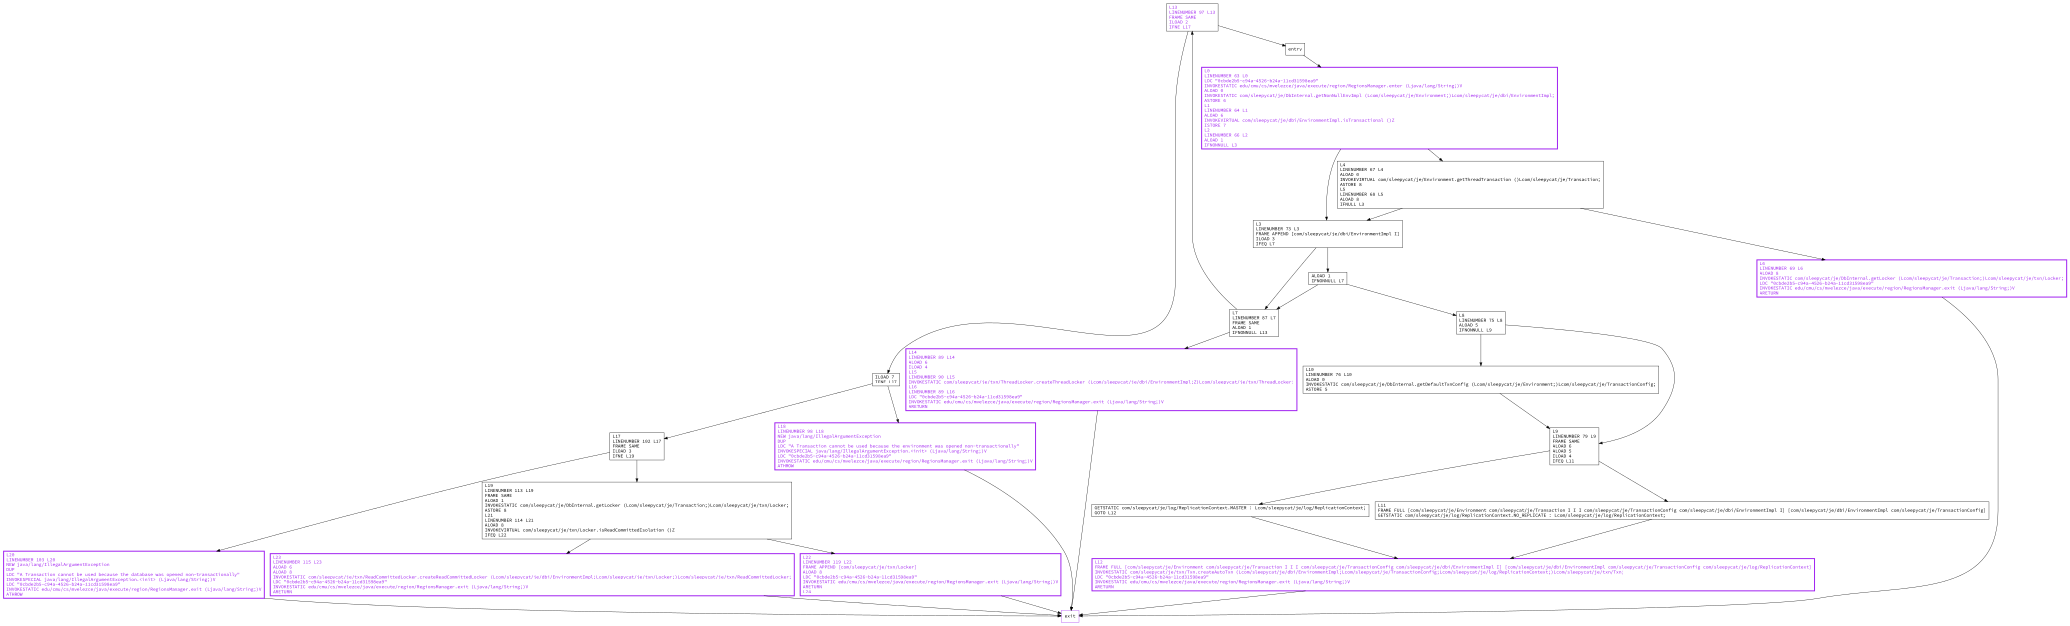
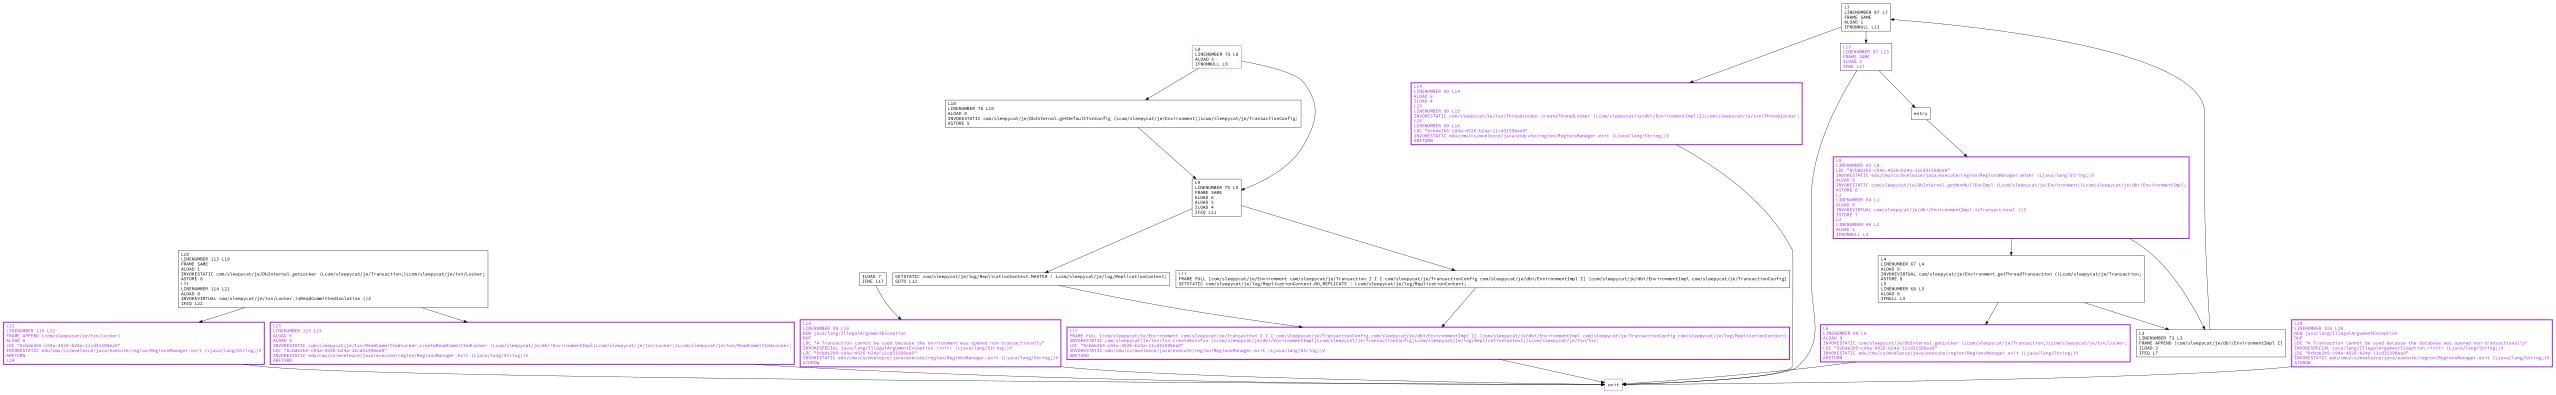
node "ALOAD 1 IFNONNULL L7": removed
edge "L13 LINENUMBER 97 L13 FRAME SAME ILOAD 2 IFNE L17" -> "ILOAD 7 IFNE L17": now "L13 LINENUMBER 97 L13 FRAME SAME ILOAD 2 IFNE L17" -> "exit"
node "L8 LINENUMBER 75 L8 ALOAD 5 IFNONNULL L9": color black -> purple
node "L17 LINENUMBER 102 L17 FRAME SAME ILOAD 3 IFNE L19": removed
